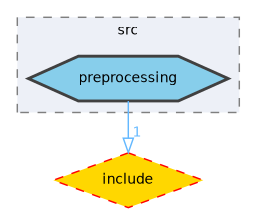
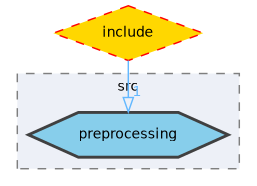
edge "preprocessing" -> "include": reversed
